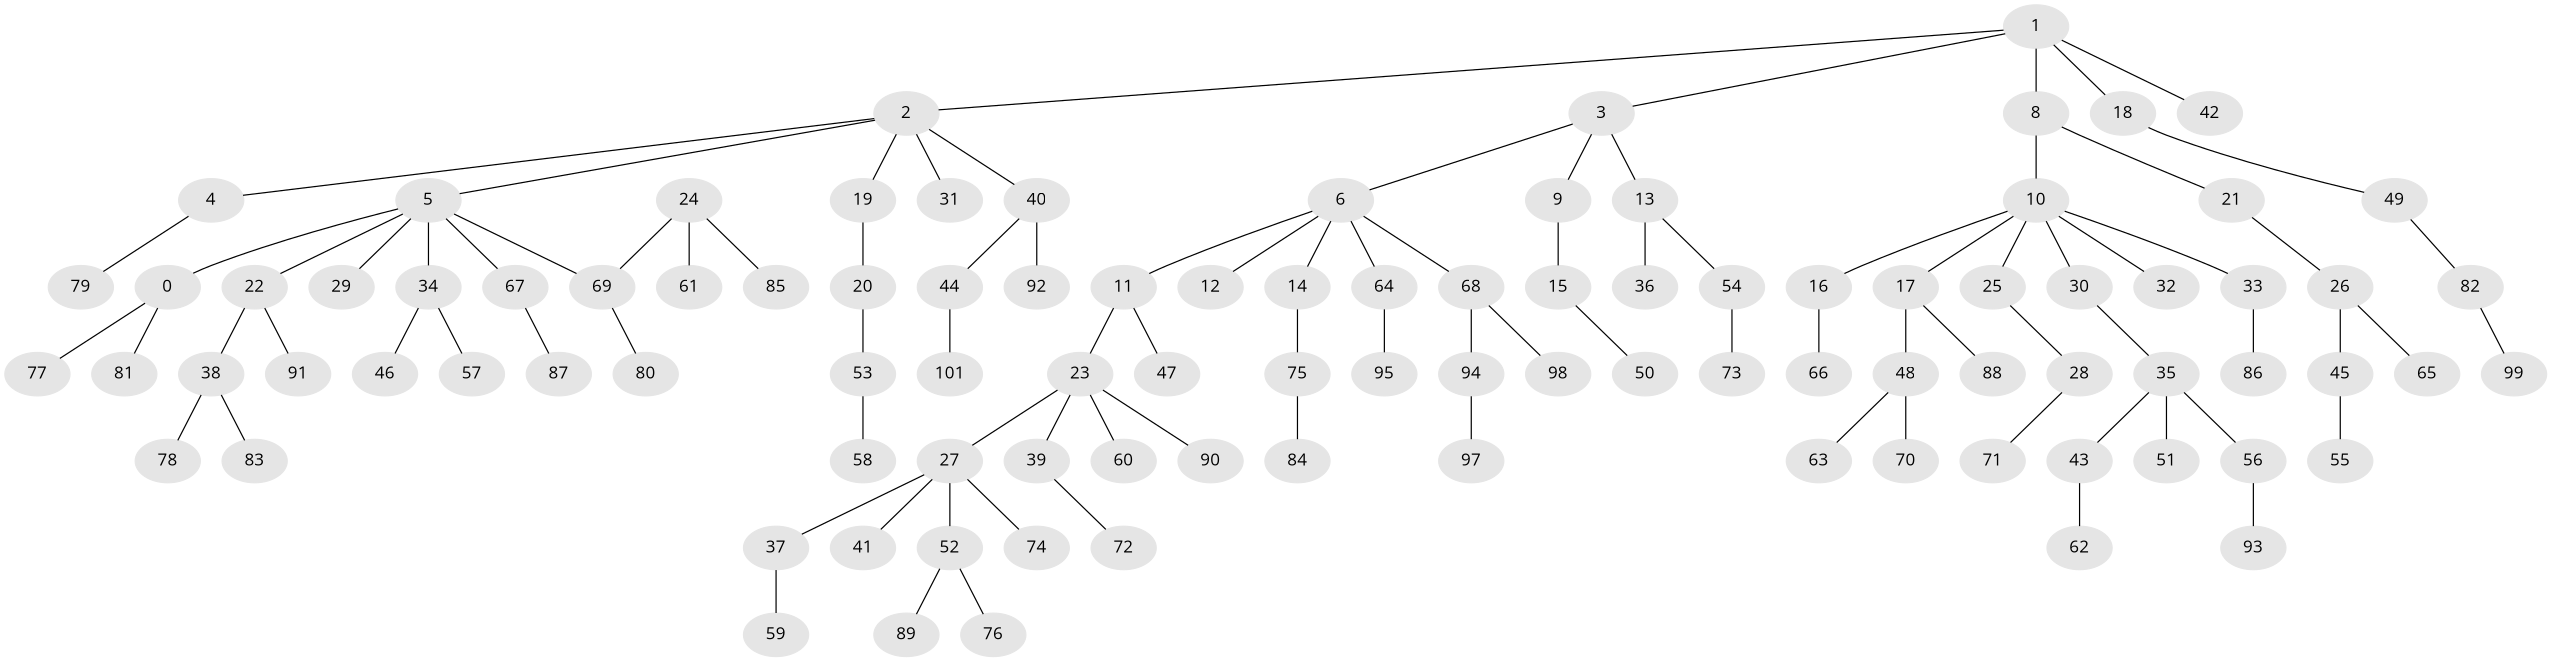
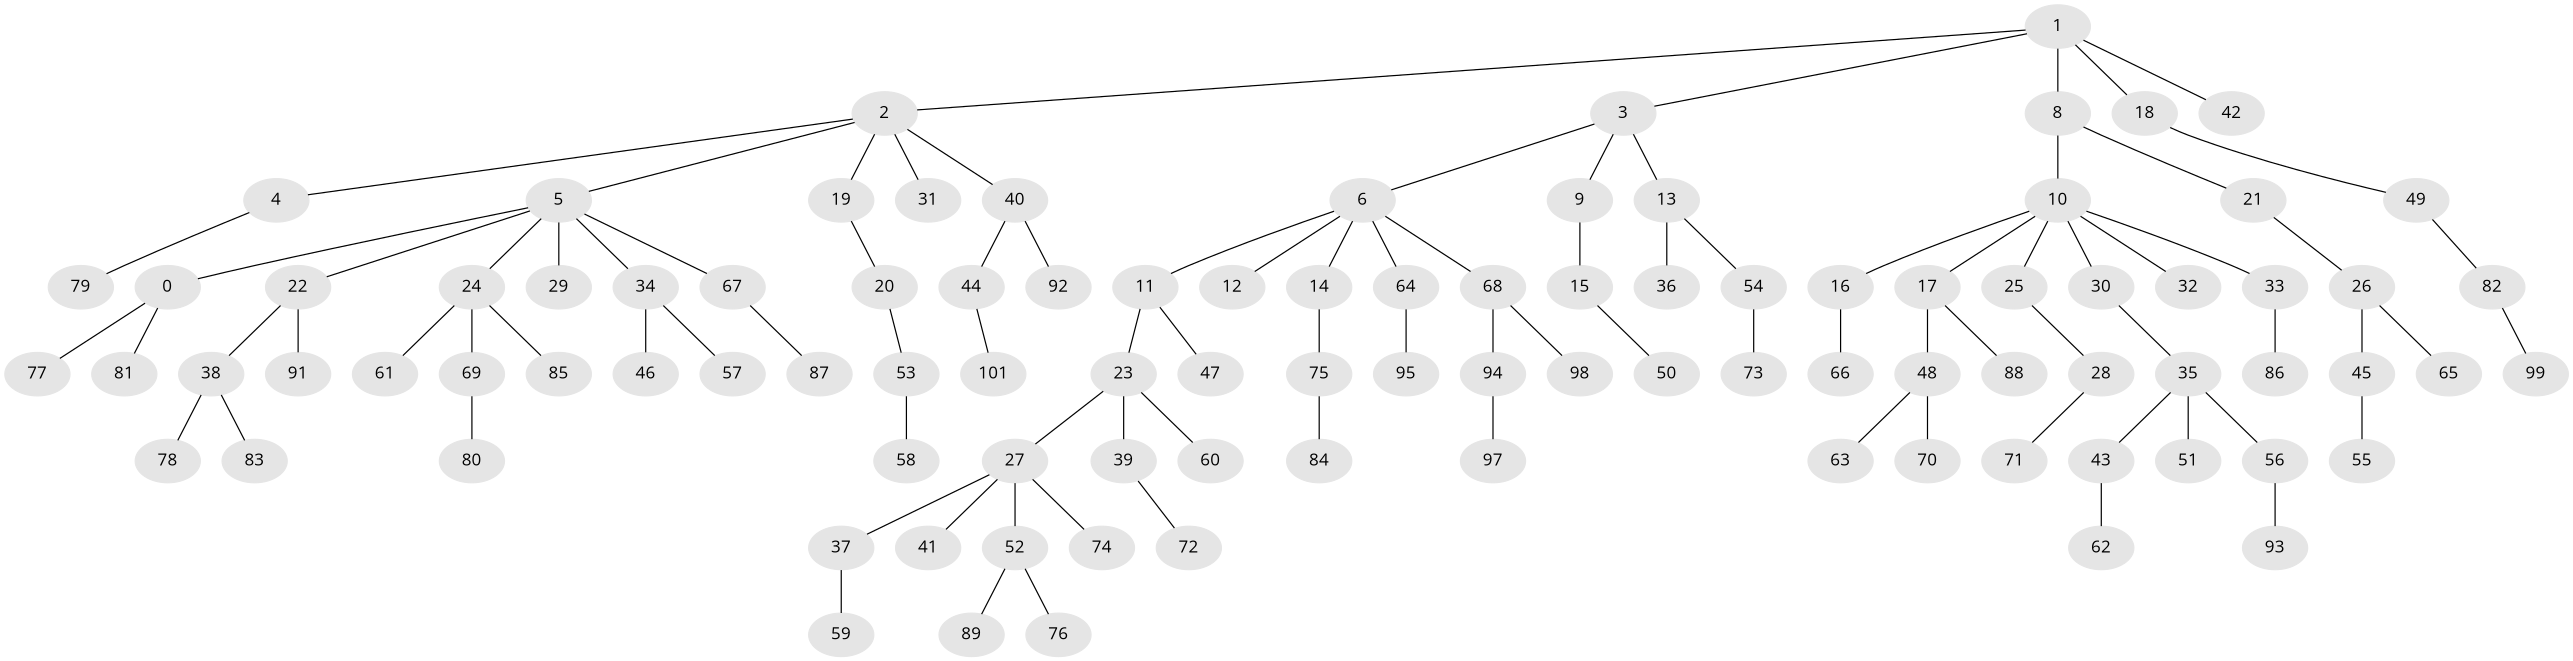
edge "5" -- "69": now "5" -- "24"
node "90": removed
